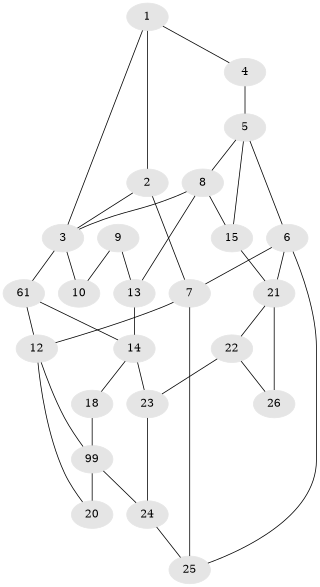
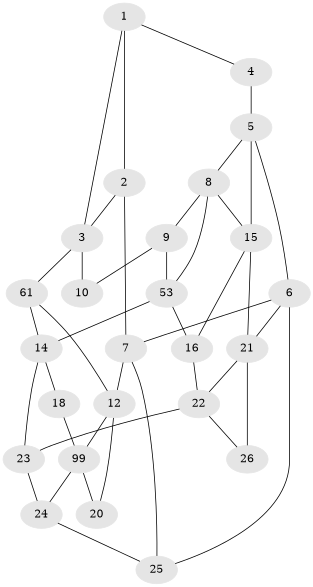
edge "8" -- "3": now "8" -- "9"
node "13": label "13" -> "53"
node "16": added
